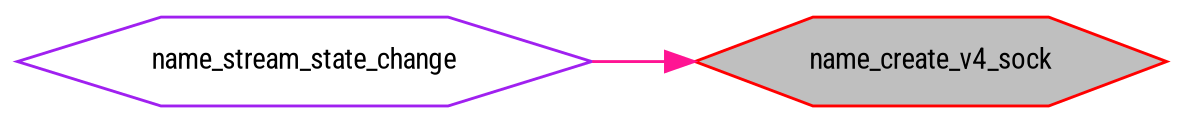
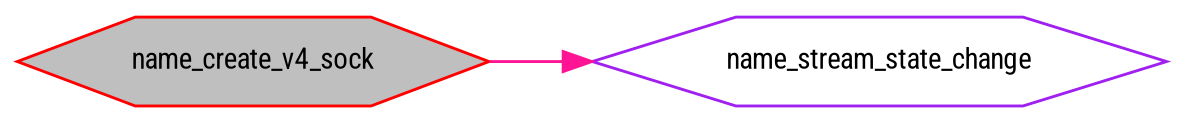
edge "name_stream_state_change" -> "name_create_v4_sock": reversed
